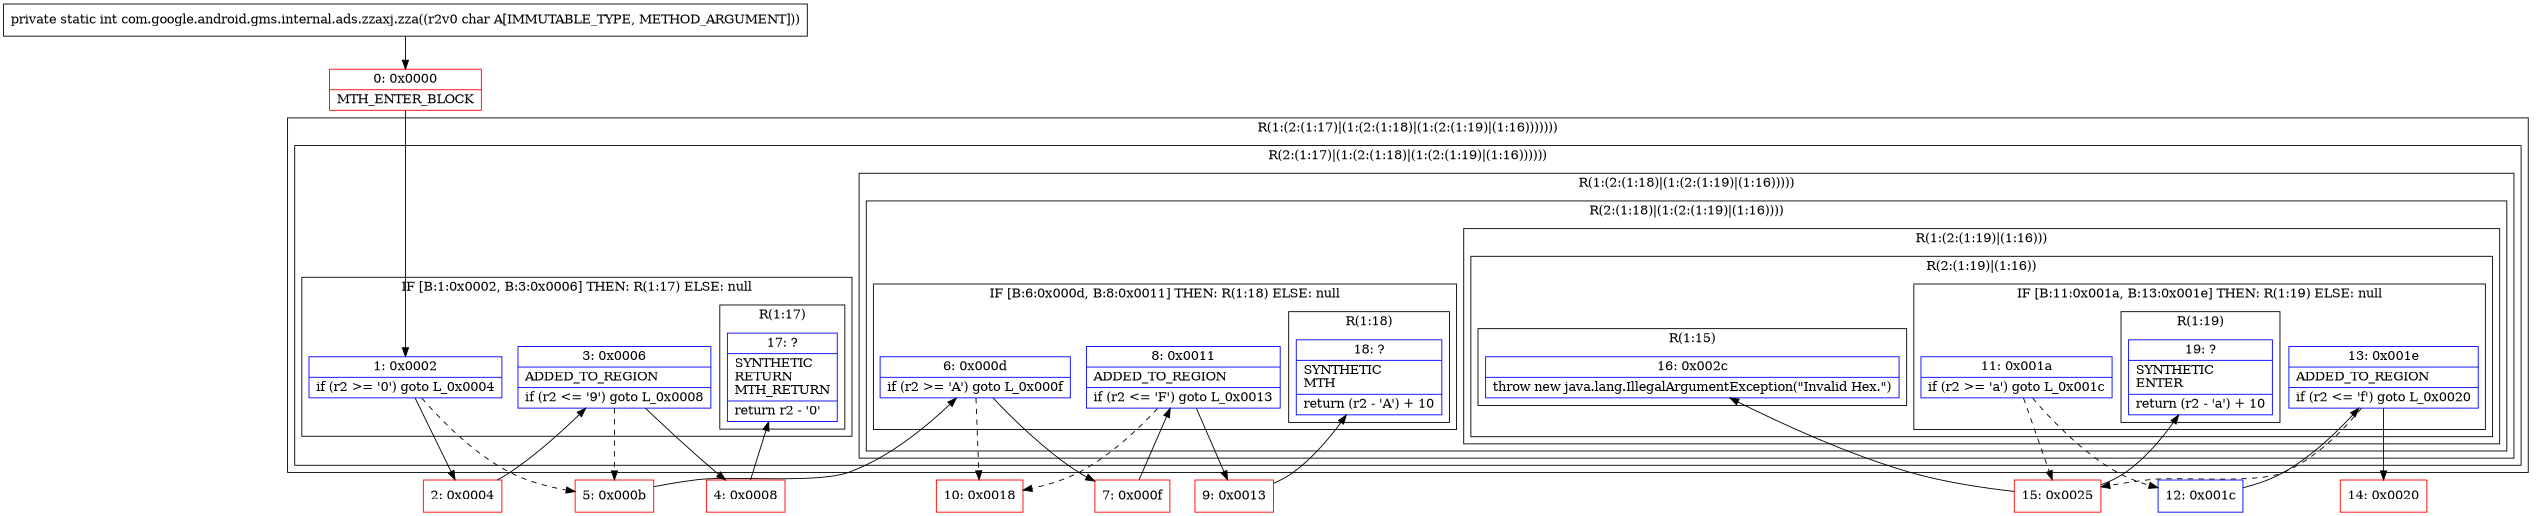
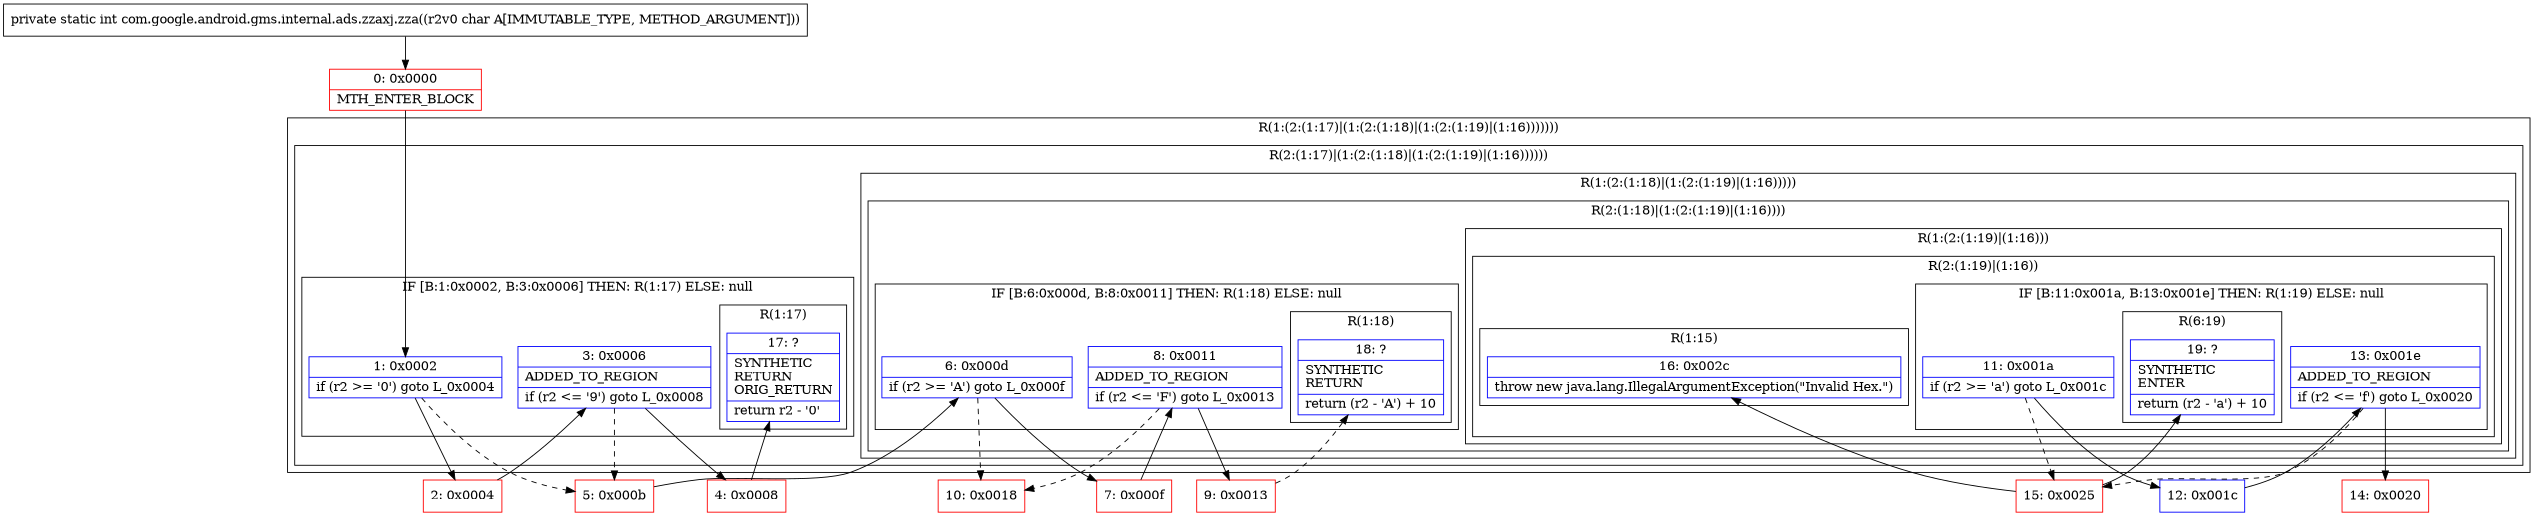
cluster "R(1:19)": label "R(1:19)" -> "R(6:19)"
node "18: ?": text "MTH" -> "RETURN"
node "17: ?": text "MTH_RETURN" -> "ORIG_RETURN"
edge "9: 0x0013" -> "18: ?": style solid -> dashed
edge "11: 0x001a" -> "12: 0x001c": style dashed -> solid
